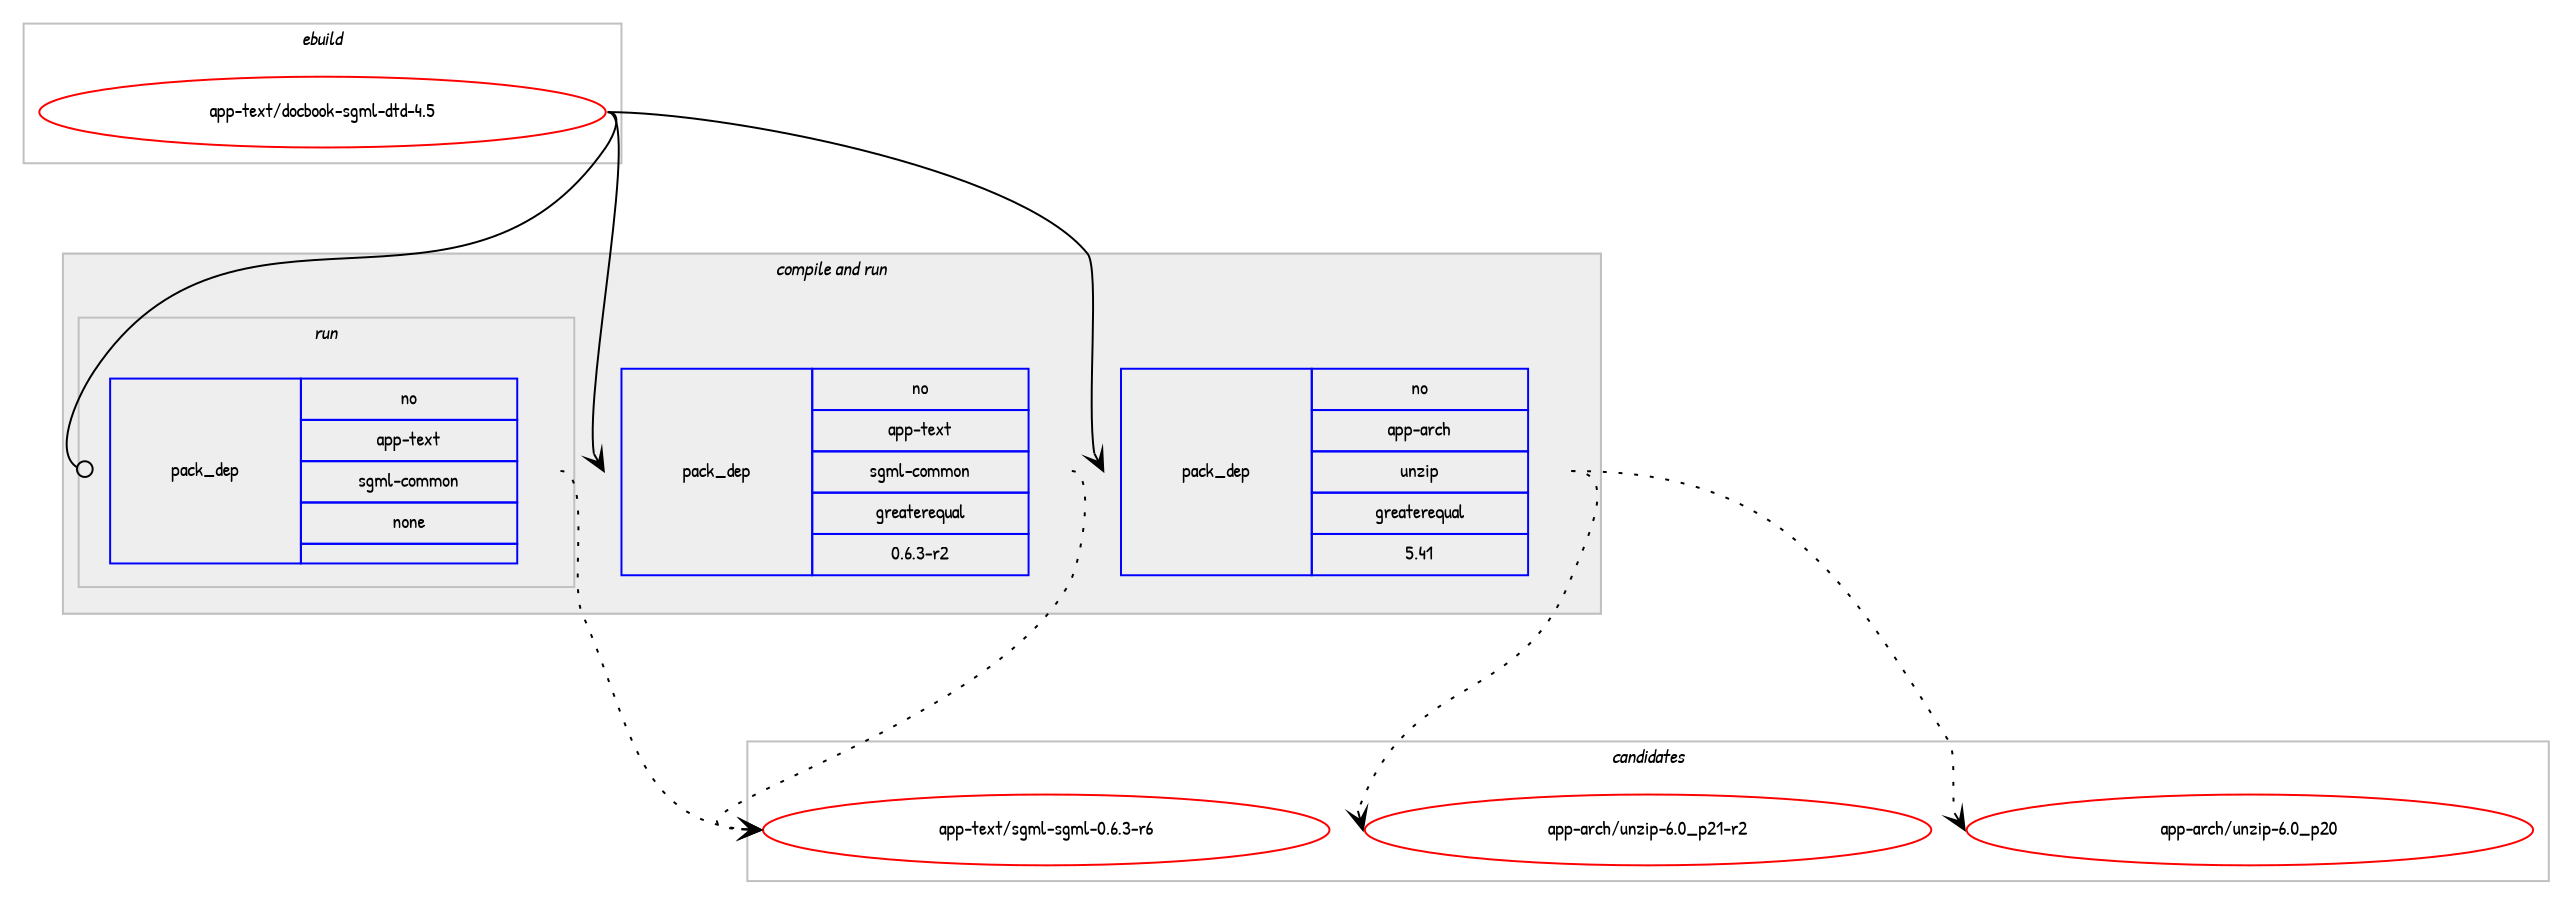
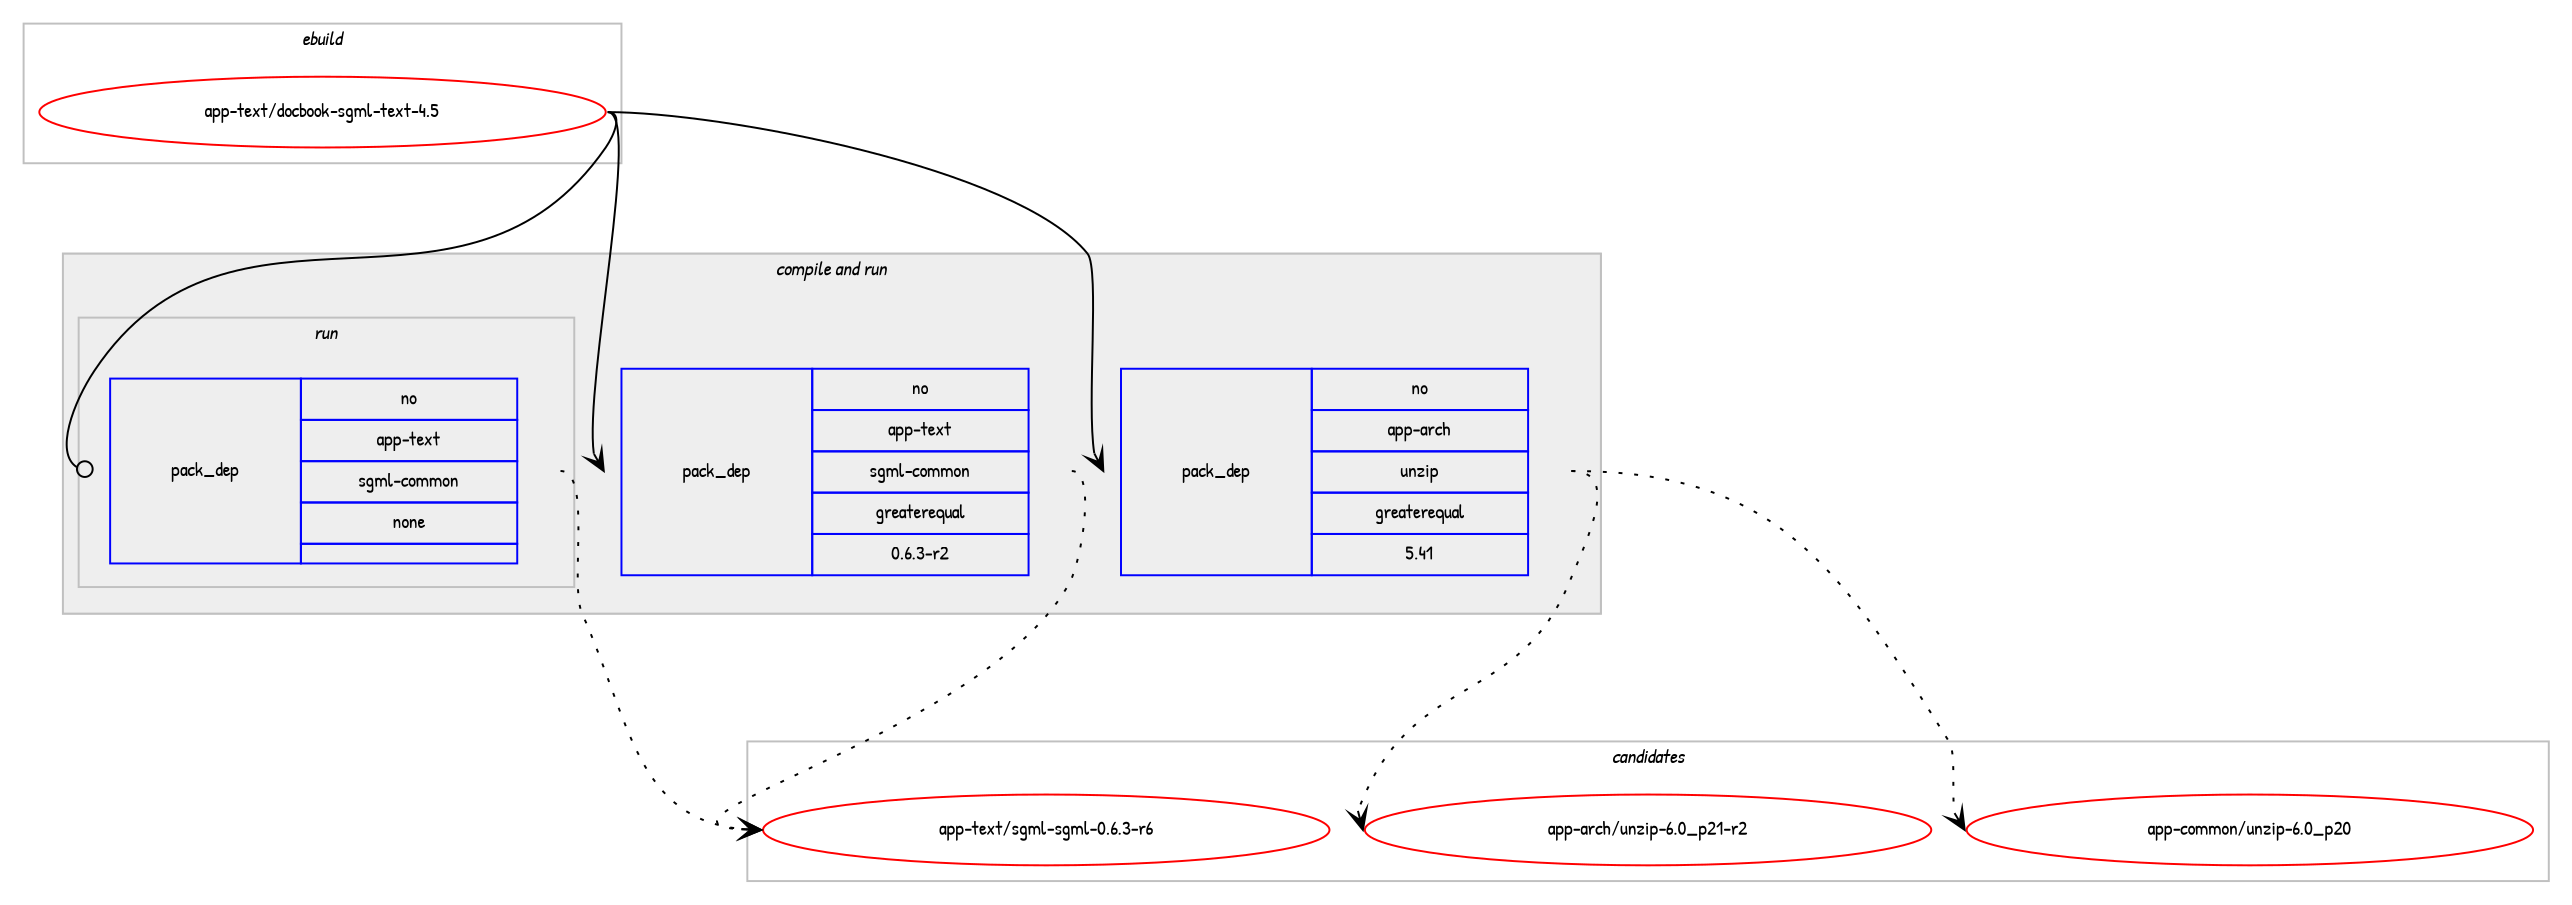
node "app-text/docbook-sgml-dtd-4.5": label "app-text/docbook-sgml-dtd-4.5" -> "app-text/docbook-sgml-text-4.5"
node "app-arch/unzip-6.0_p20": label "app-arch/unzip-6.0_p20" -> "app-common/unzip-6.0_p20"
